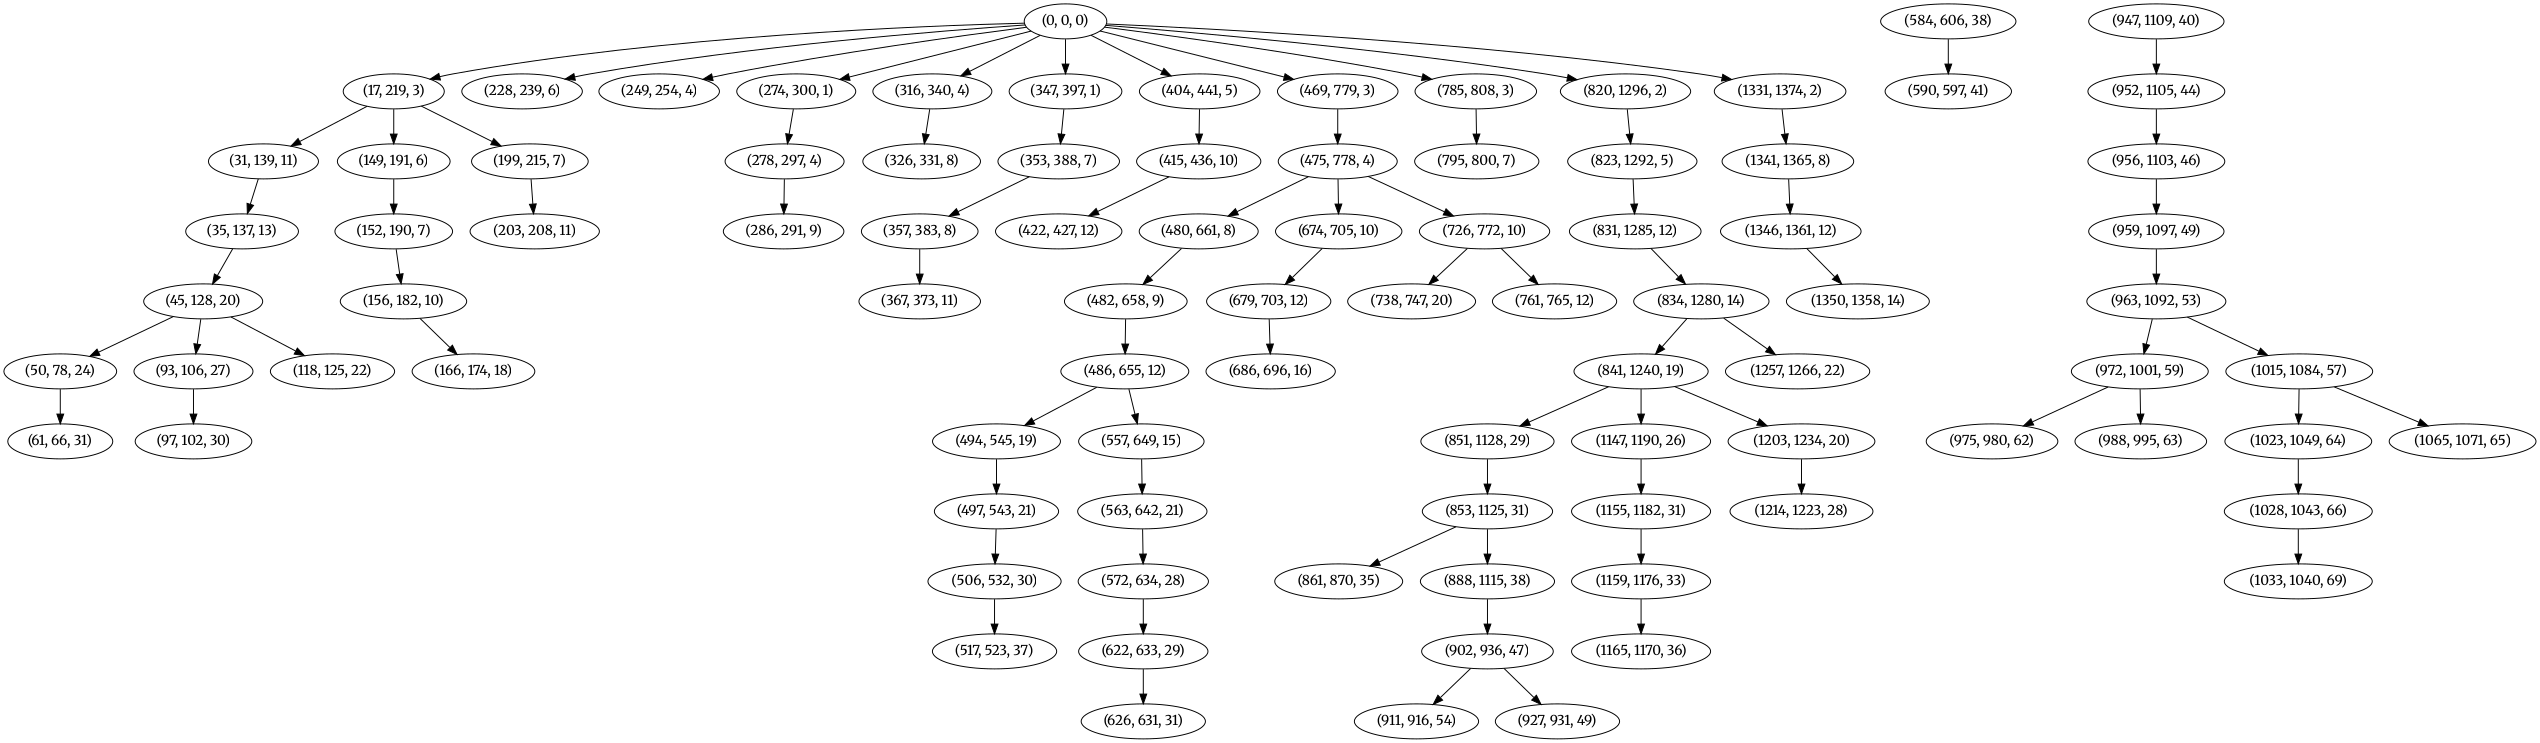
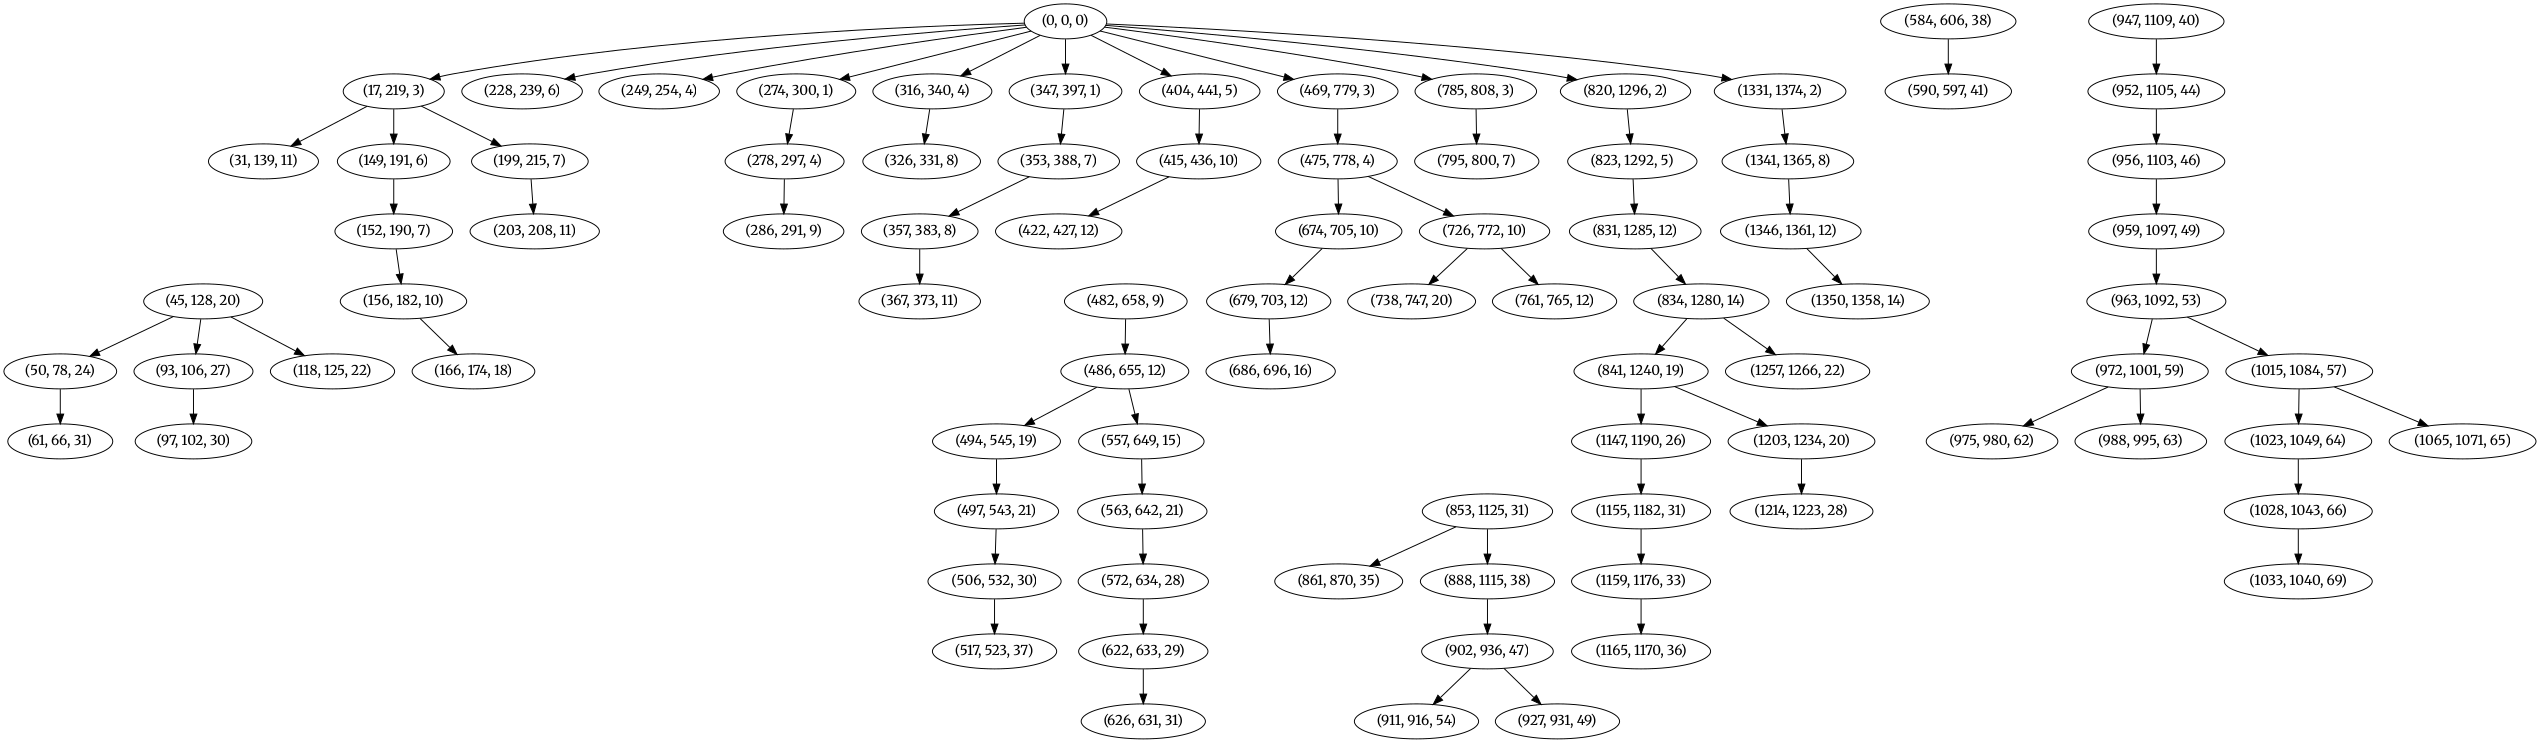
node "(35, 137, 13)": removed
node "(480, 661, 8)": removed
node "(851, 1128, 29)": removed
